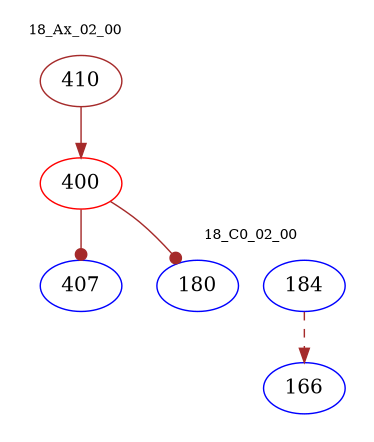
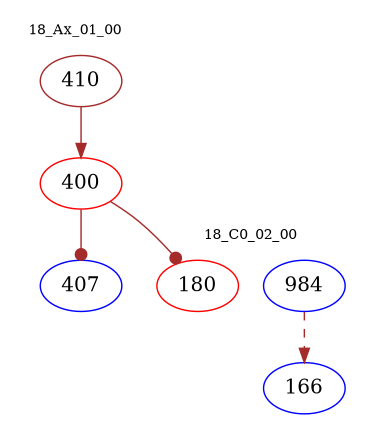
cluster "18_Ax_02_00": label "18_Ax_02_00" -> "18_Ax_01_00"
node "180": color blue -> red
node "184": label "184" -> "984"
